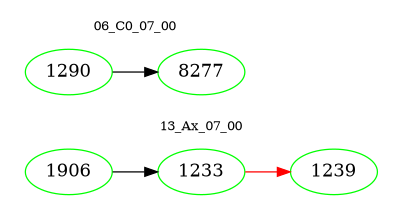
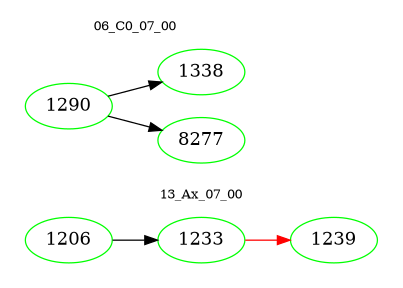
node "1338": added
node "1906": label "1906" -> "1206"
